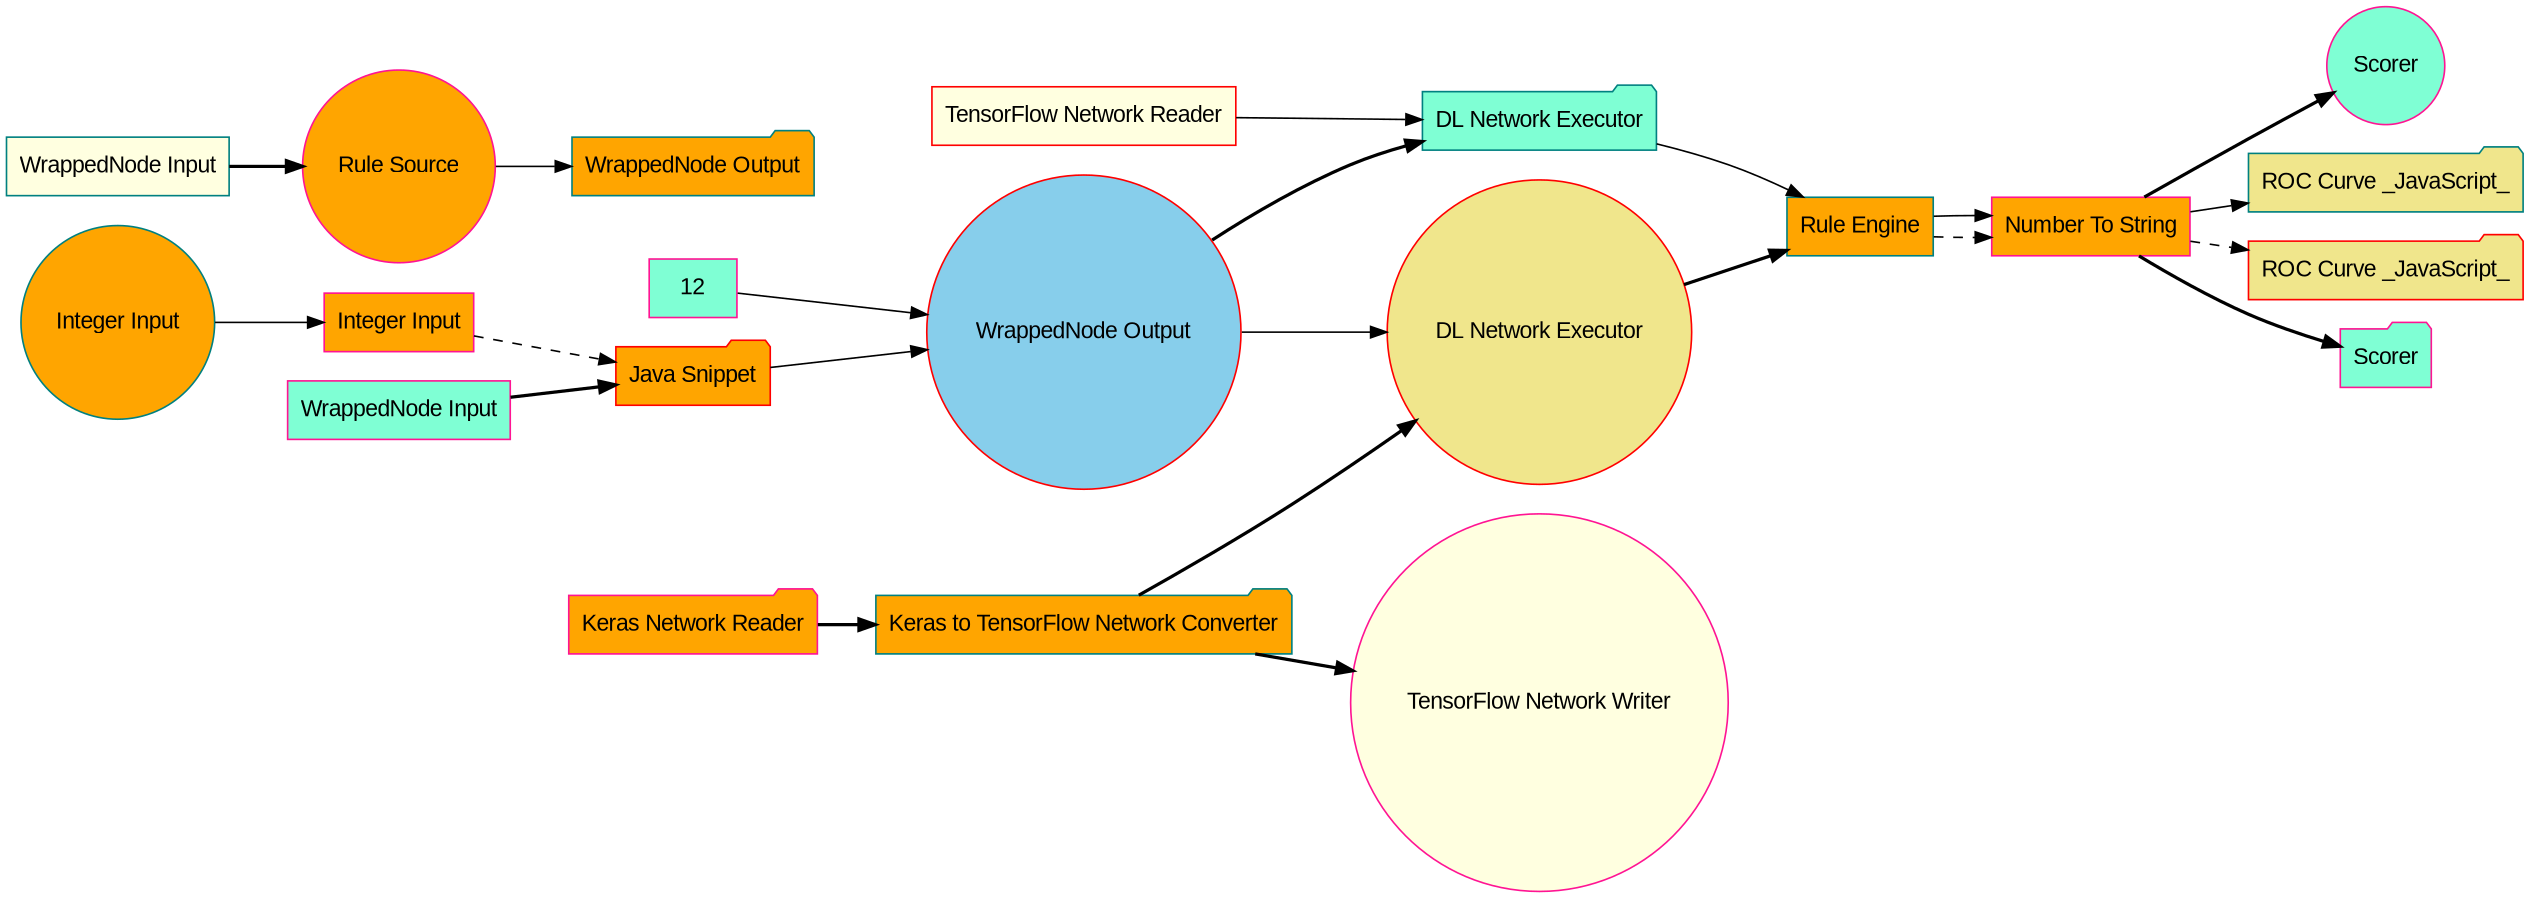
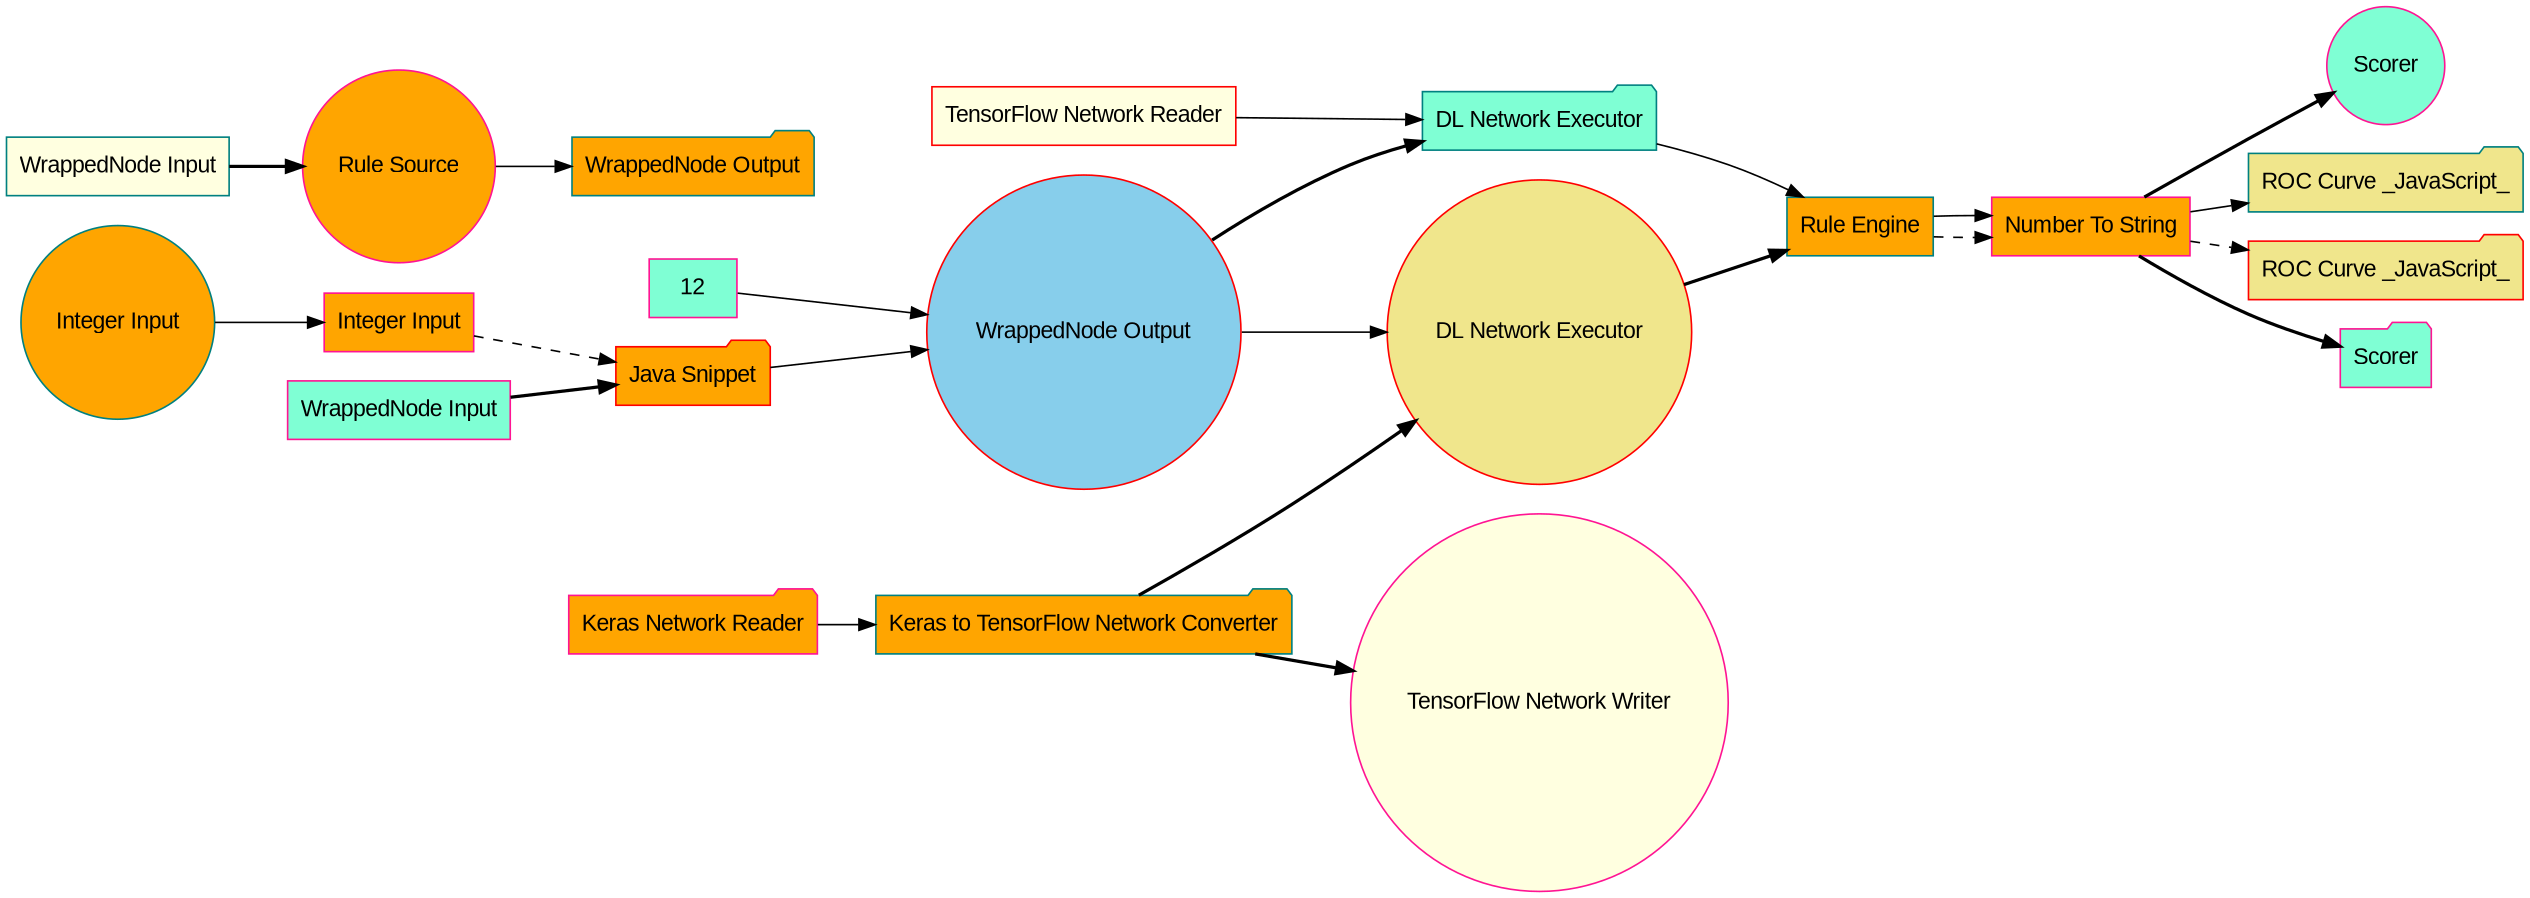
edge "Keras Network Reader" -> "Keras to TensorFlow Network Converter": style bold -> solid
